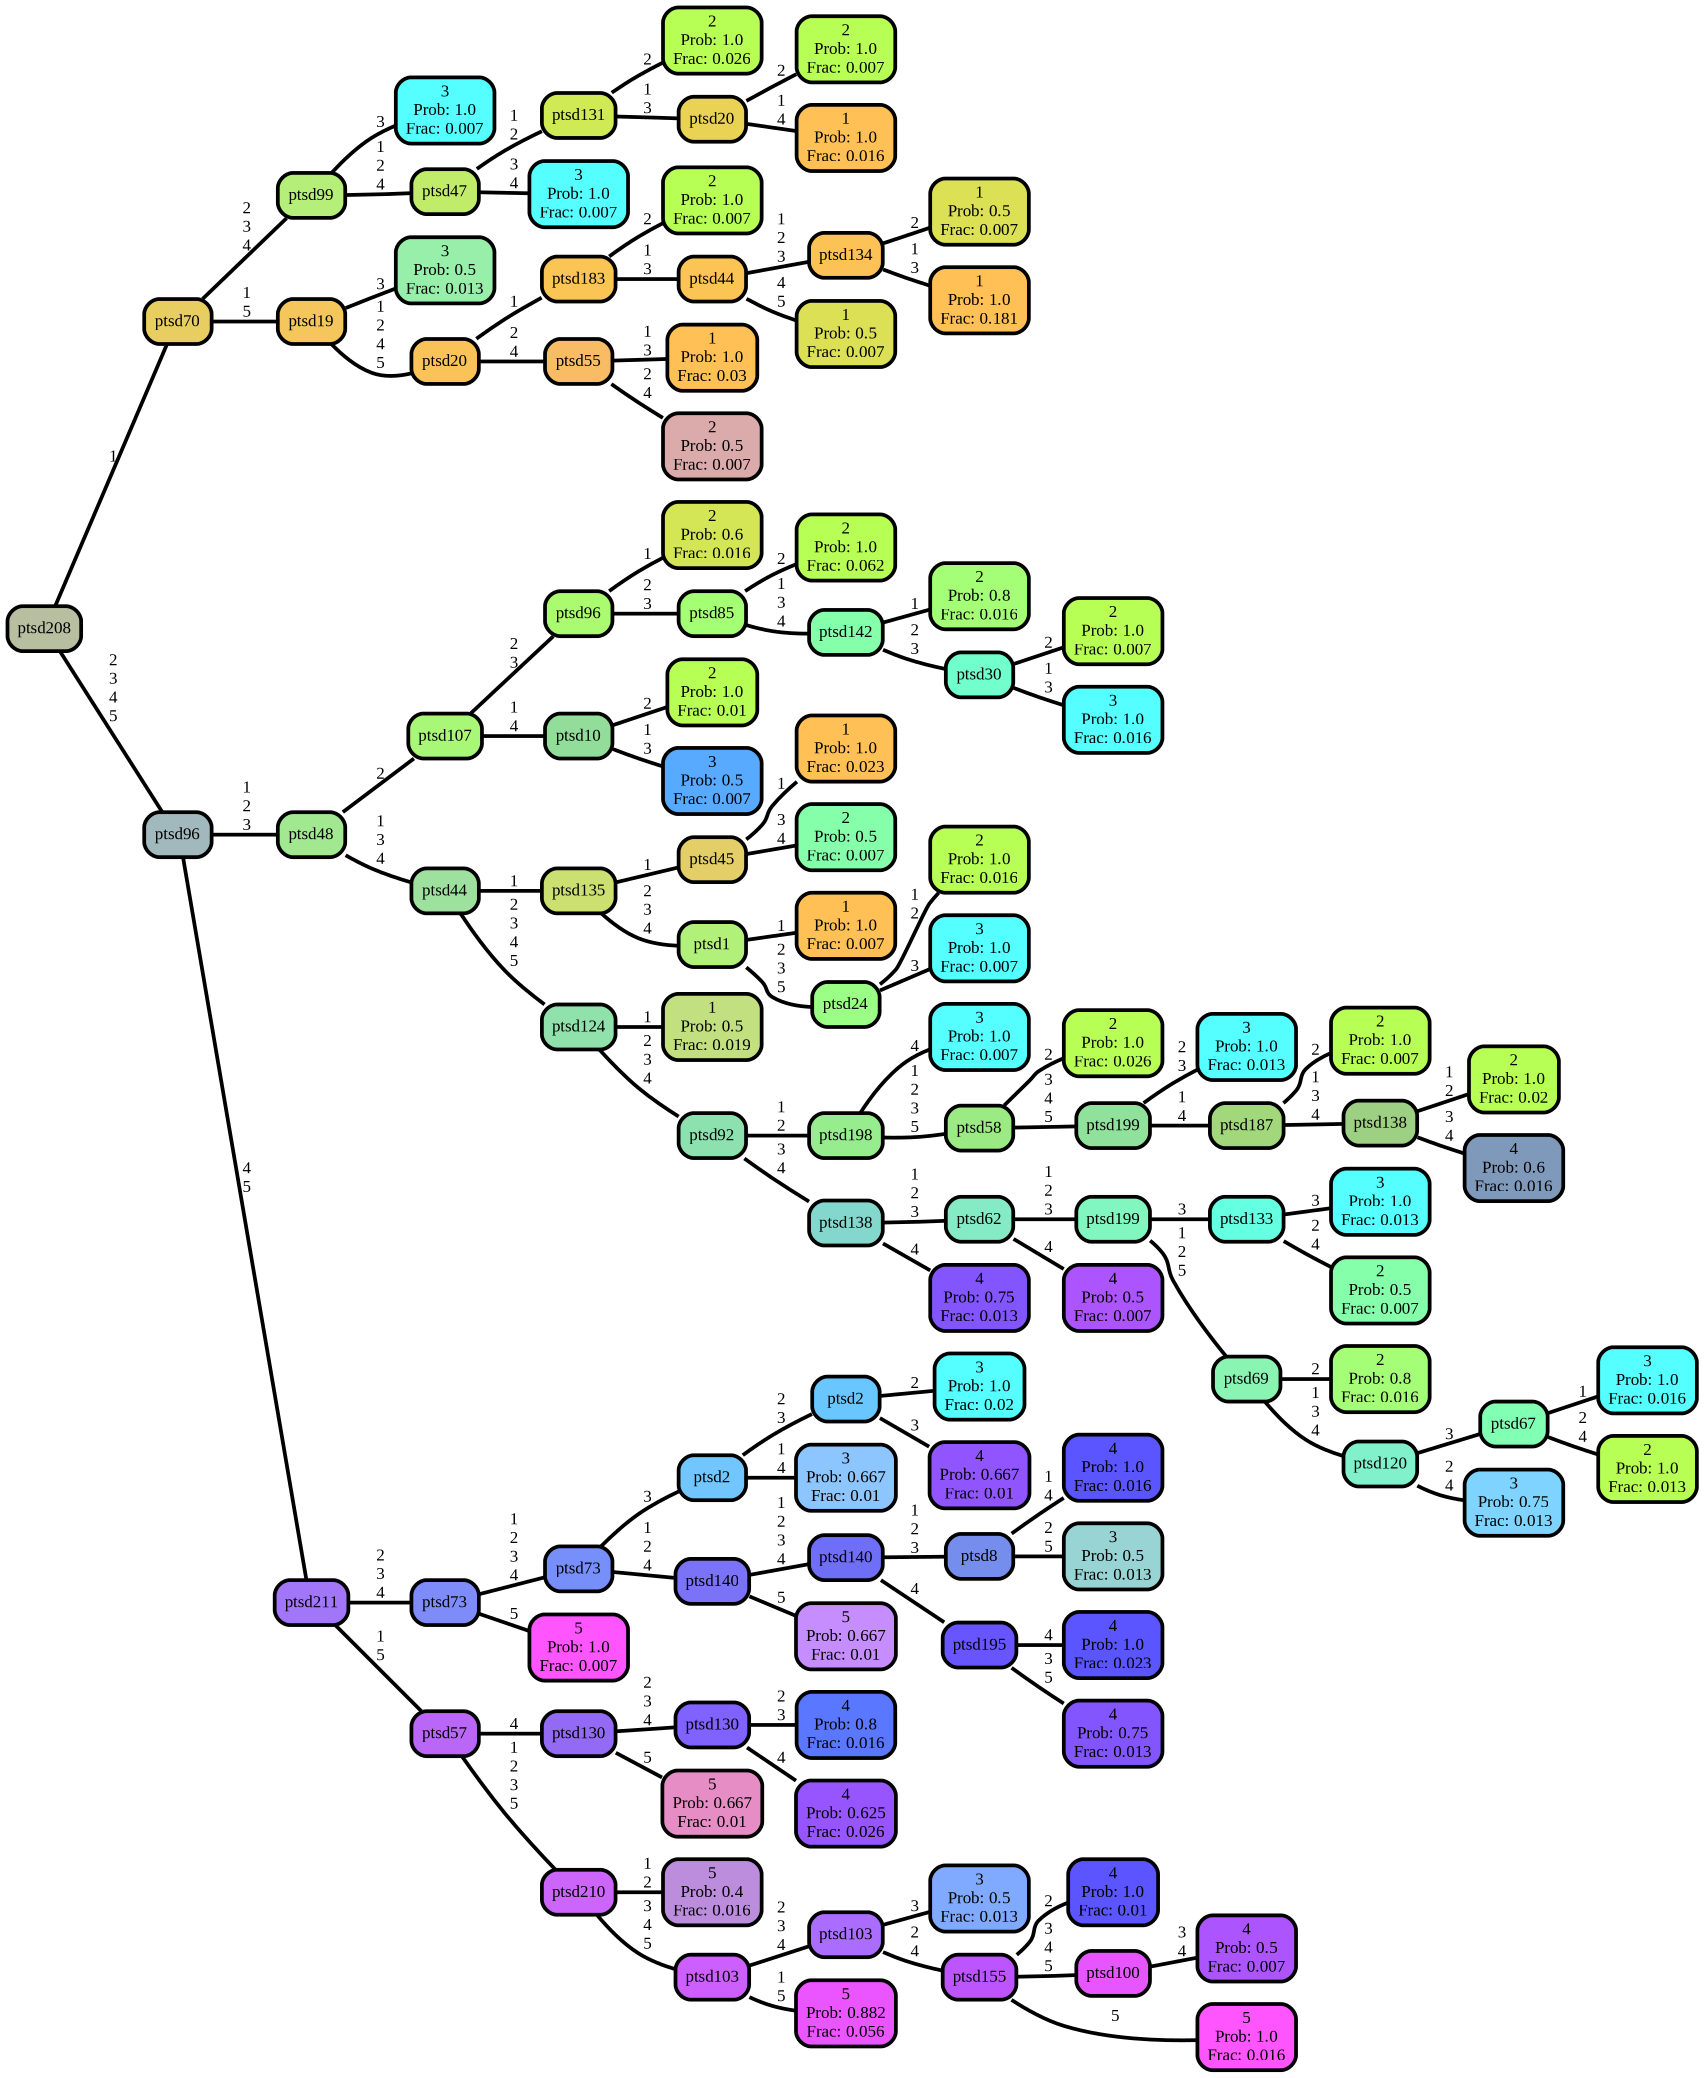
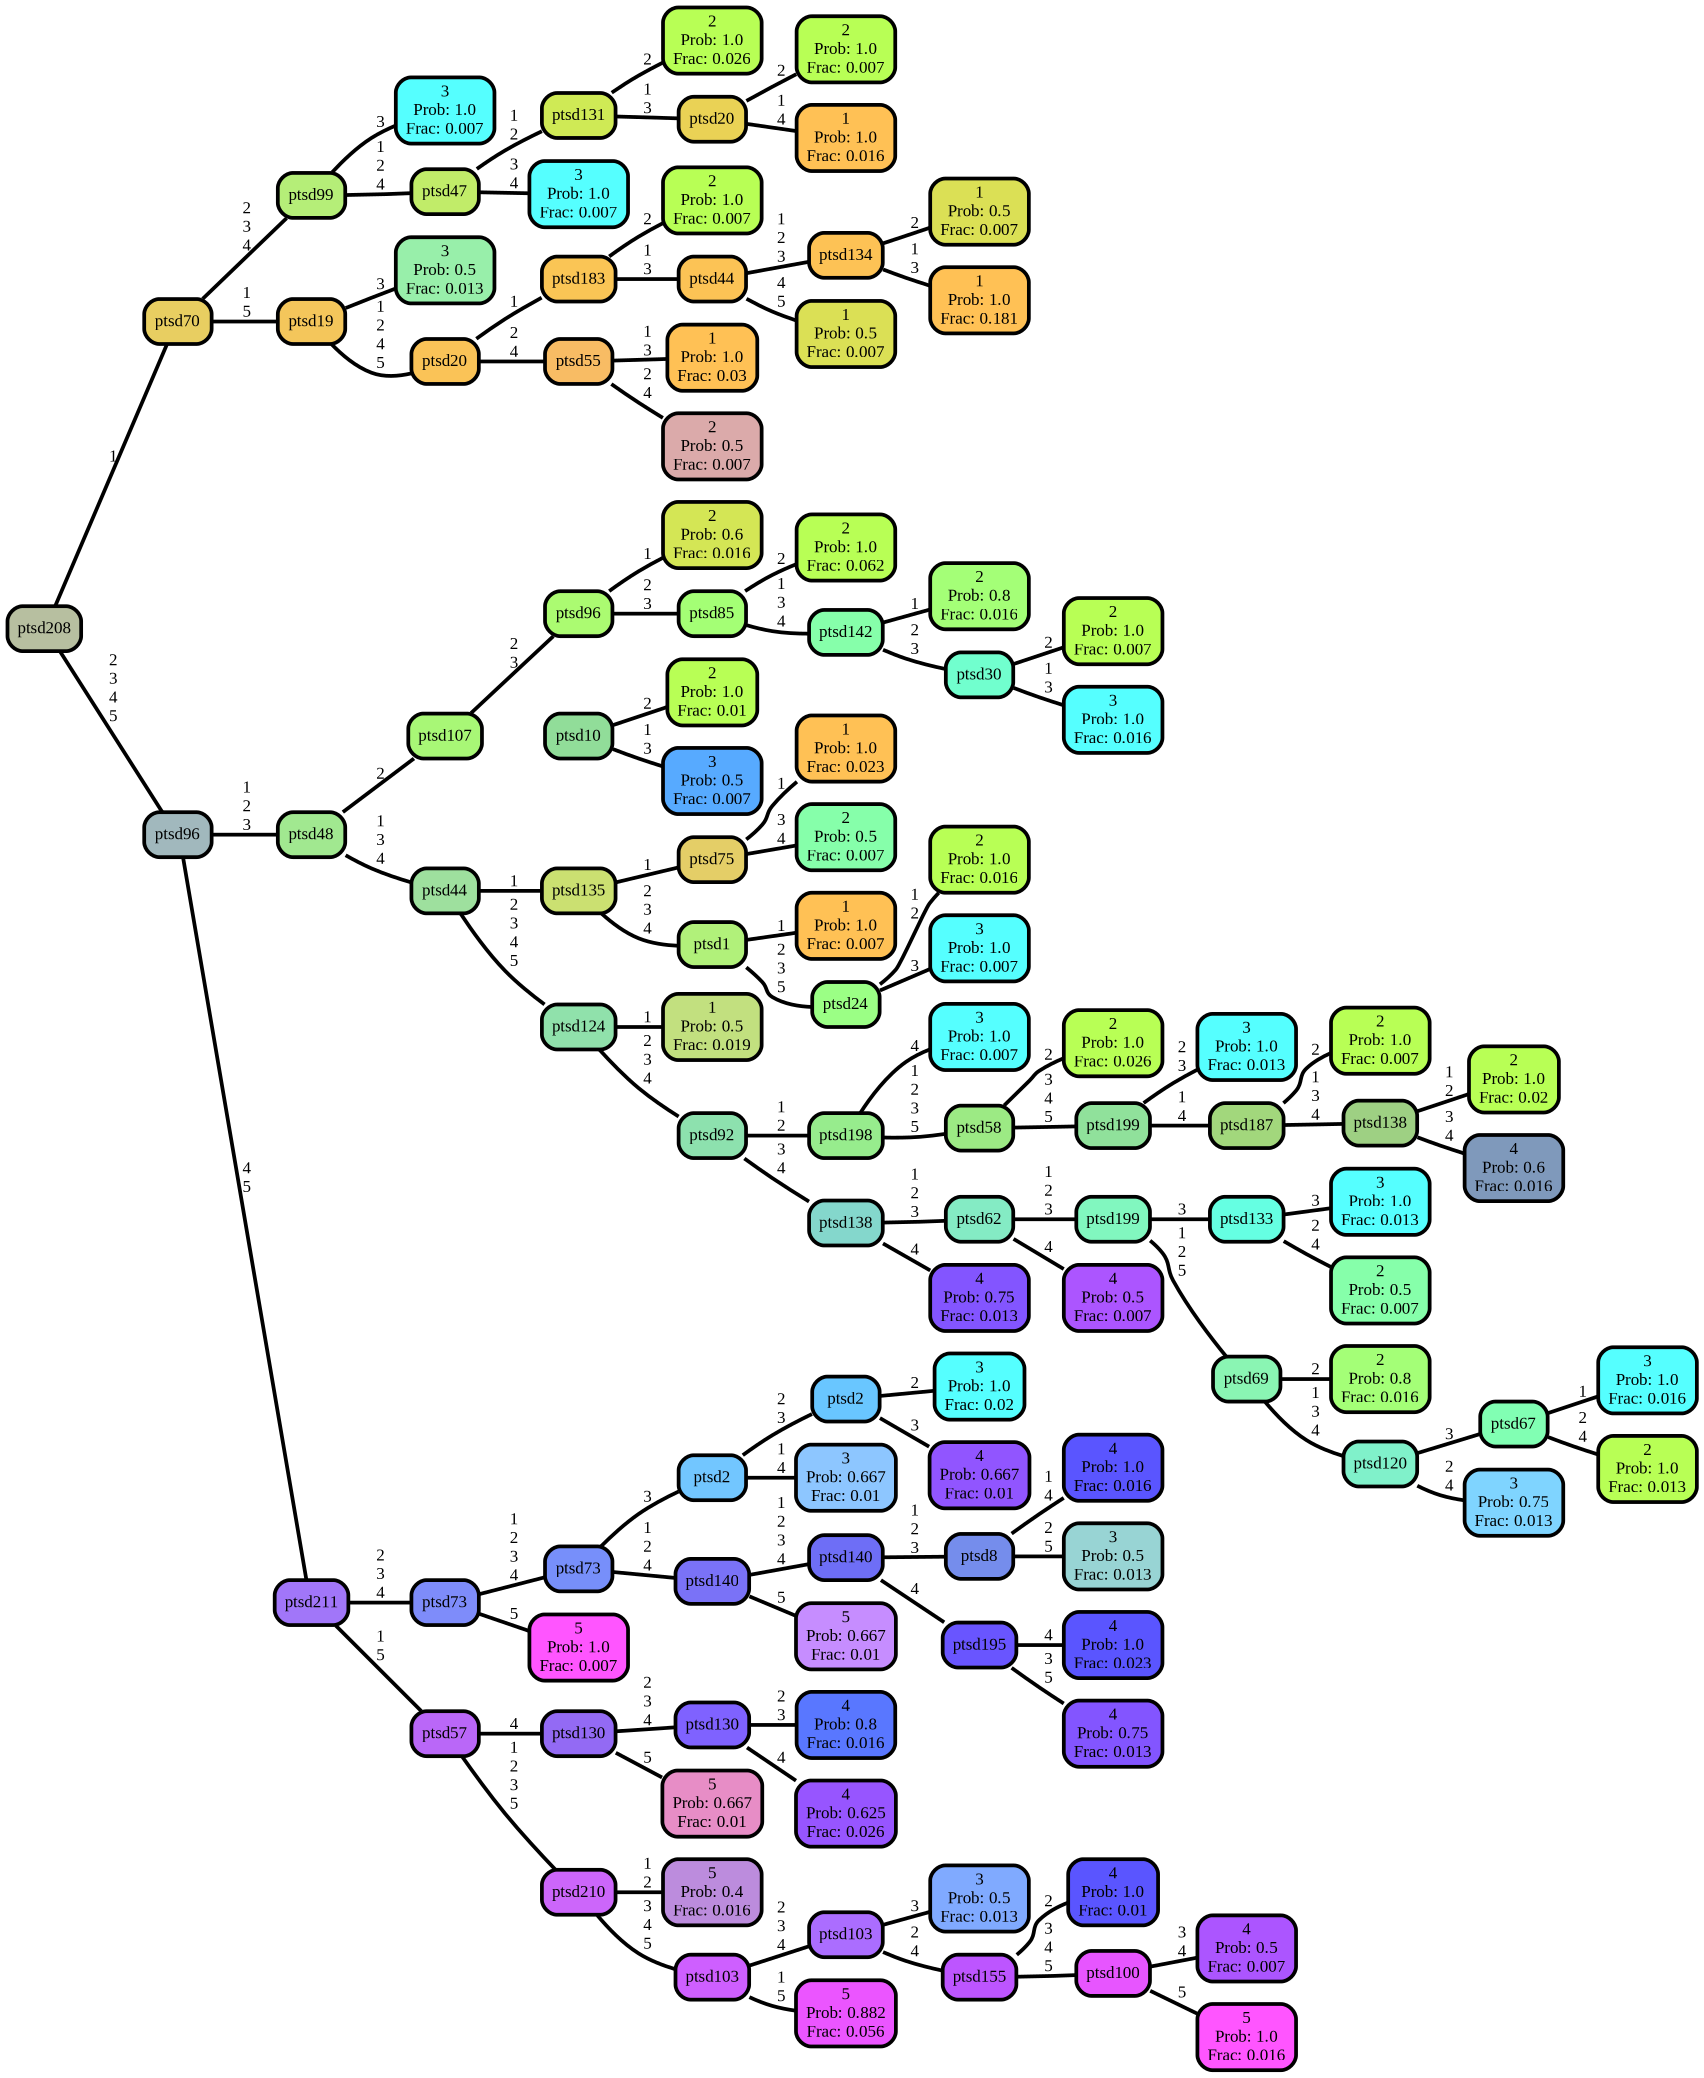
edge "ptsd107" -- "ptsd10": removed, label "1 4"
node "ptsd45": label "ptsd45" -> "ptsd75"
edge "ptsd155" -- "5 Prob: 1.0 Frac: 0.016": now "ptsd100" -- "5 Prob: 1.0 Frac: 0.016"
